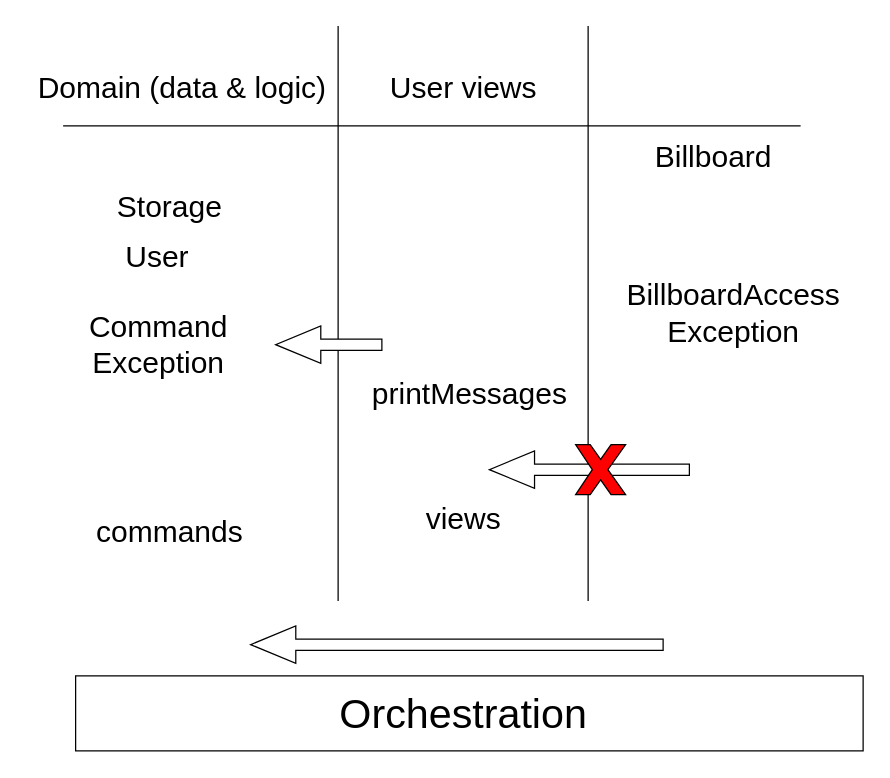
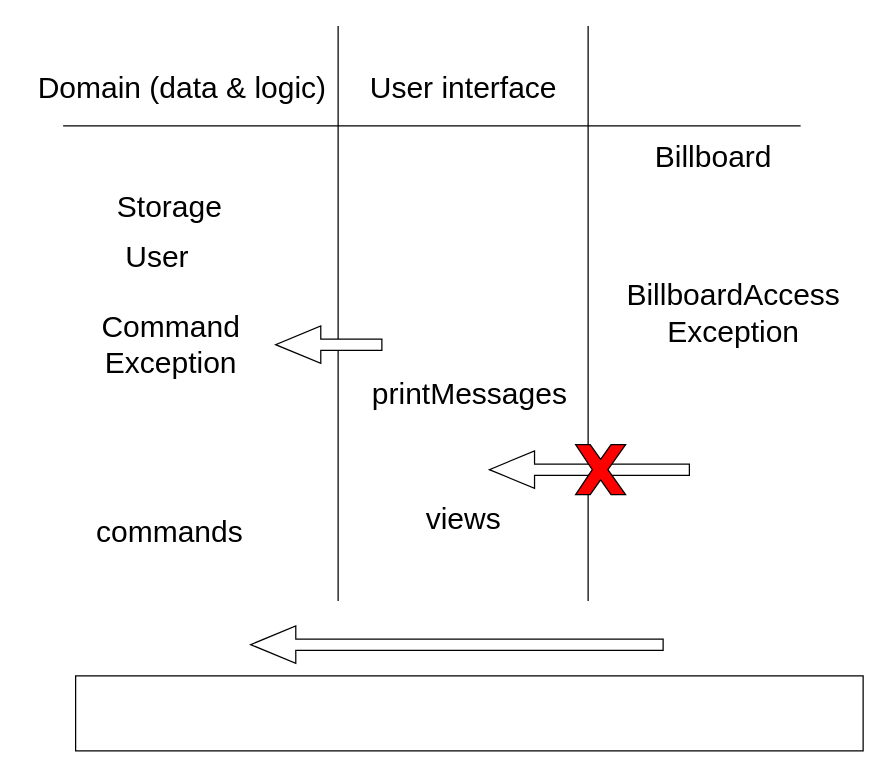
node "User views": label "User views" -> "User interface"
node "Command Exception": moved (158, 344) -> (171, 344)
node "Orchestration": removed
